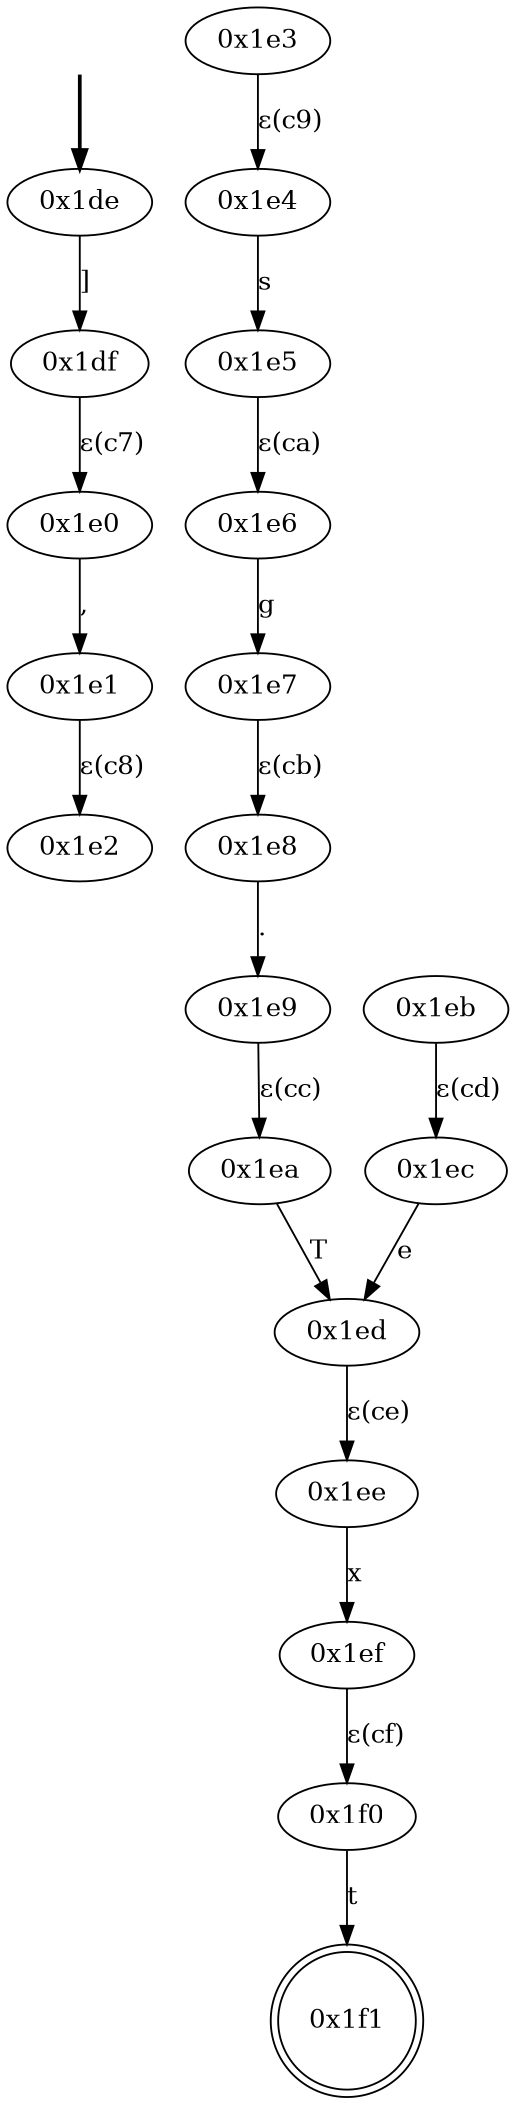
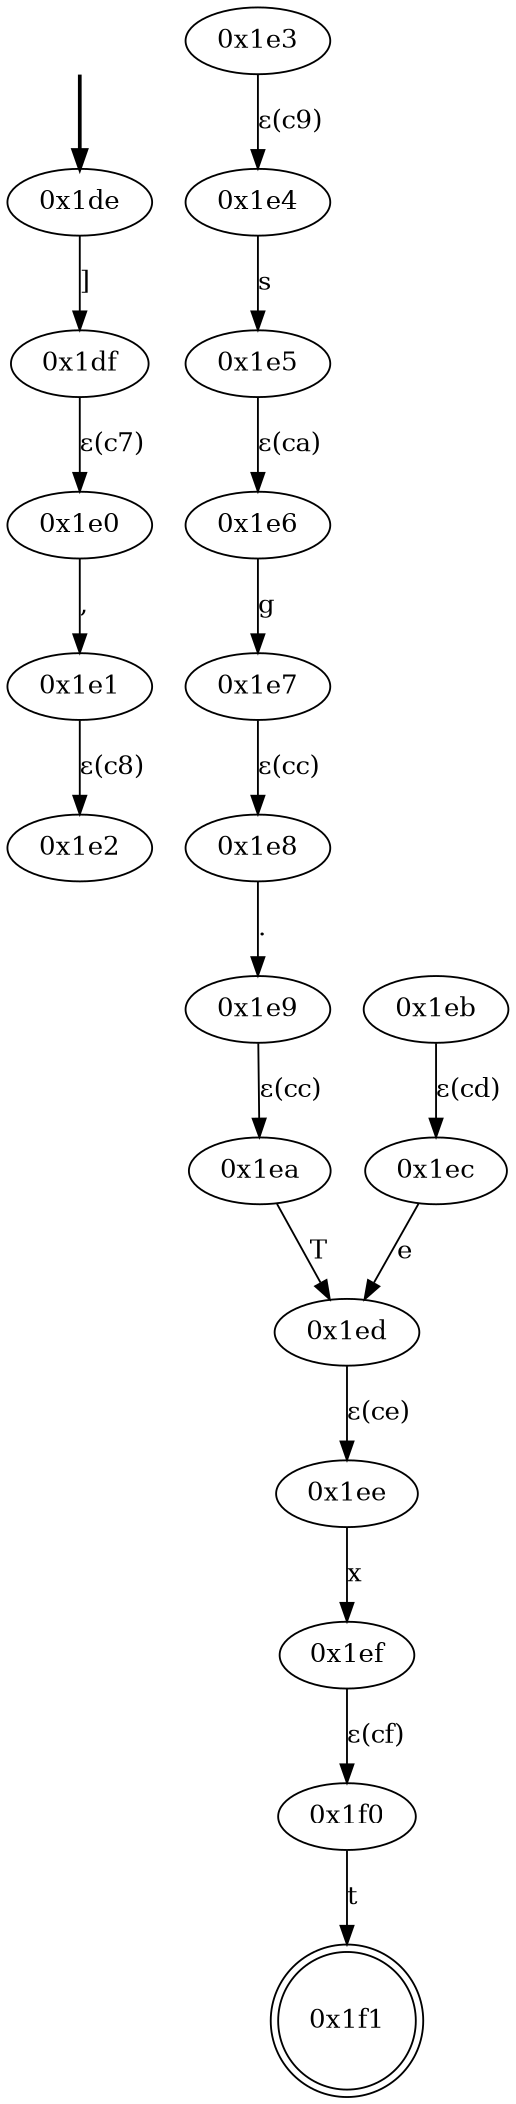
edge "0x1e7" -> "0x1e8": label "ε(cb)" -> "ε(cc)"
